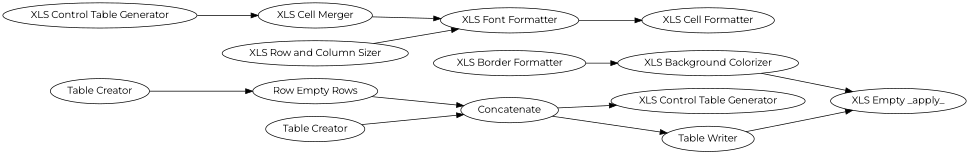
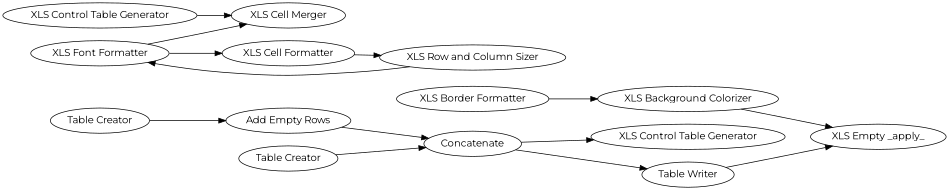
edge "XLS Cell Merger" -> "XLS Font Formatter": reversed
edge "XLS Cell Formatter" -> "XLS Row and Column Sizer": added
node "Row Empty Rows": label "Row Empty Rows" -> "Add Empty Rows"
